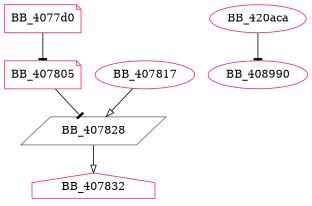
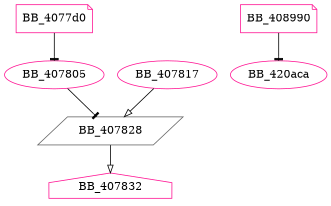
edge "BB_420aca" -> "BB_408990": reversed
node "BB_407805": shape note -> ellipse
node "BB_408990": shape ellipse -> note
